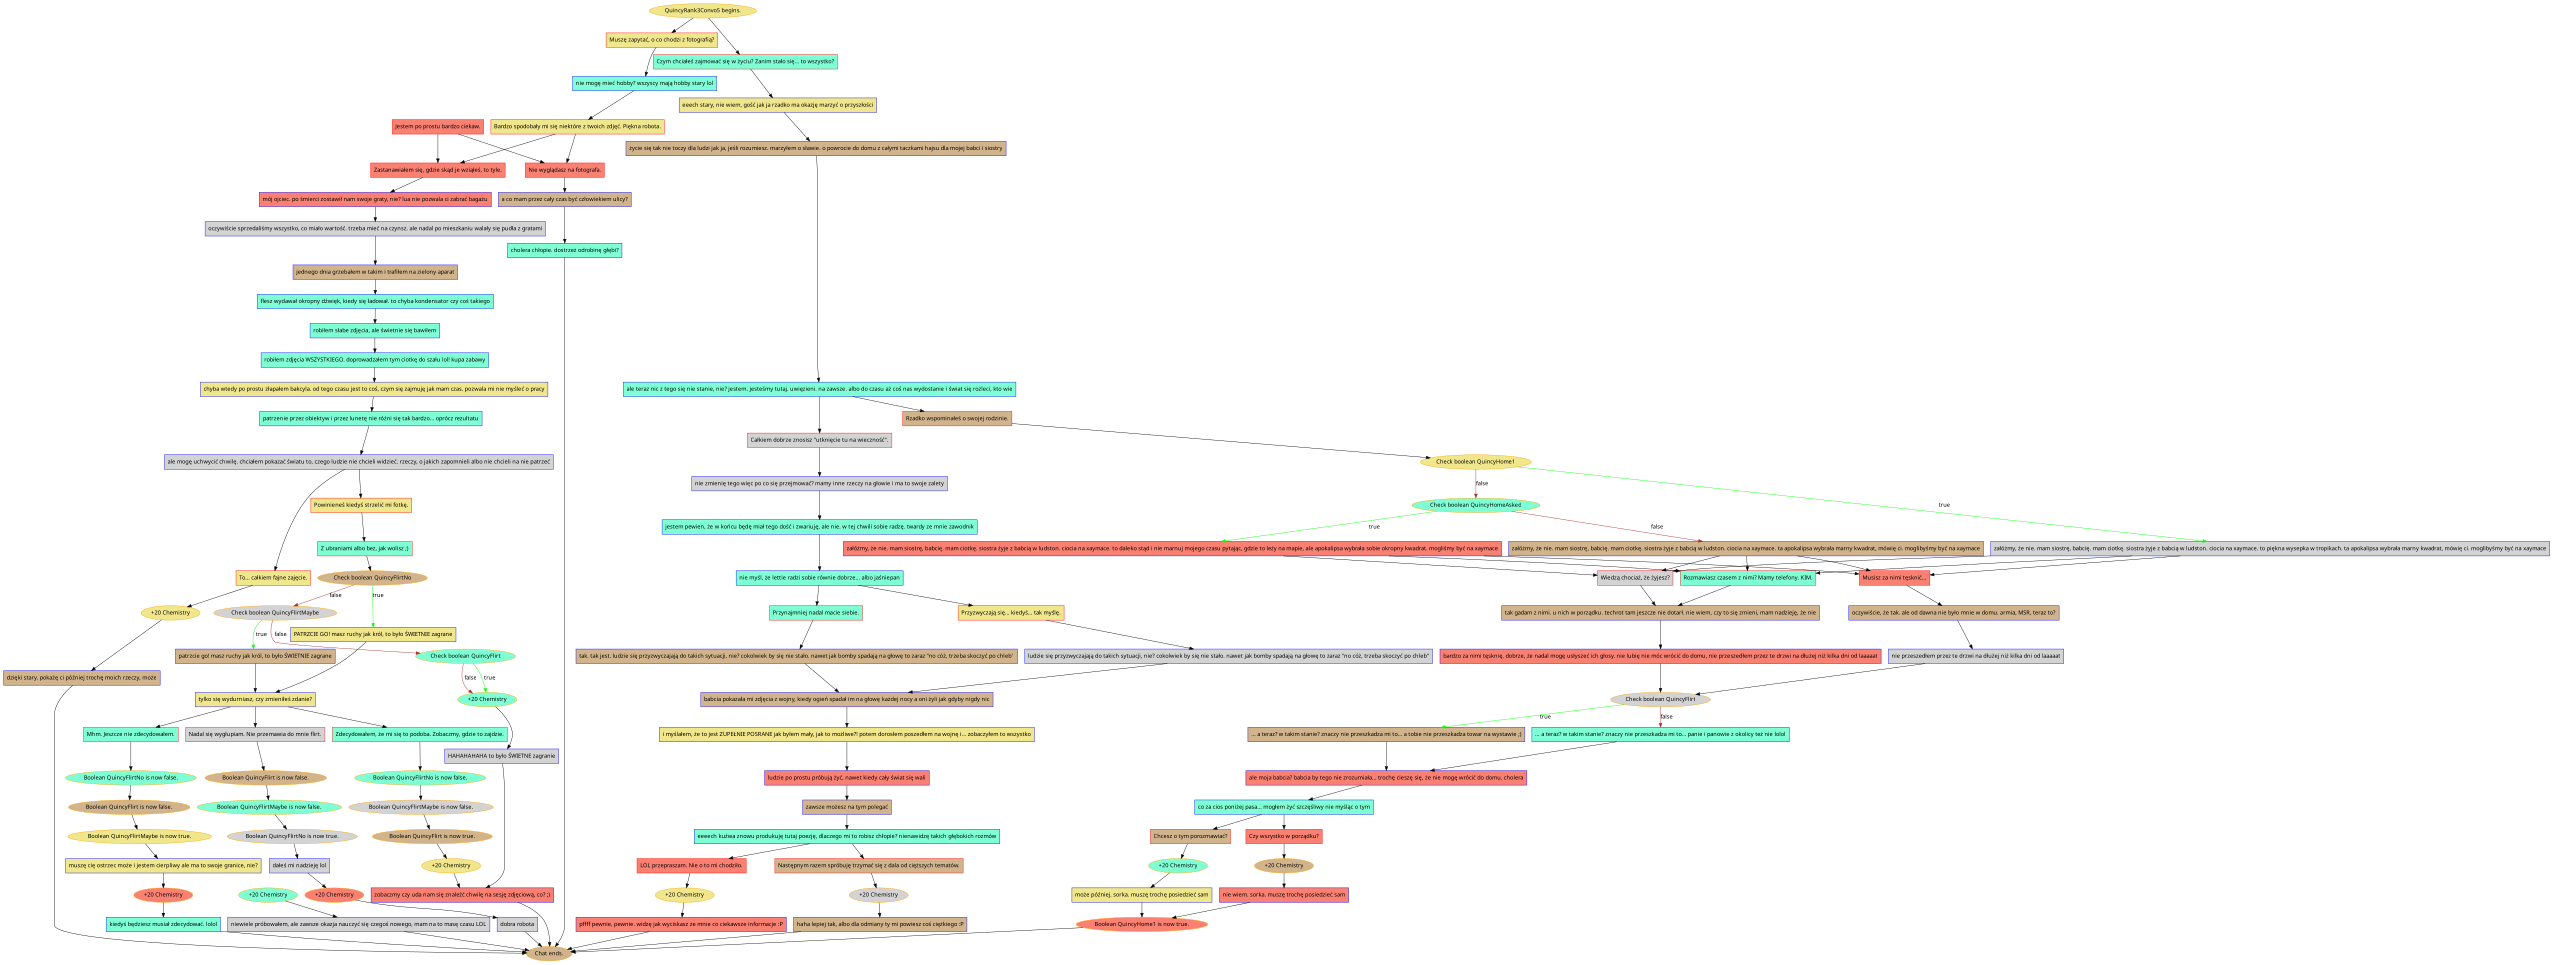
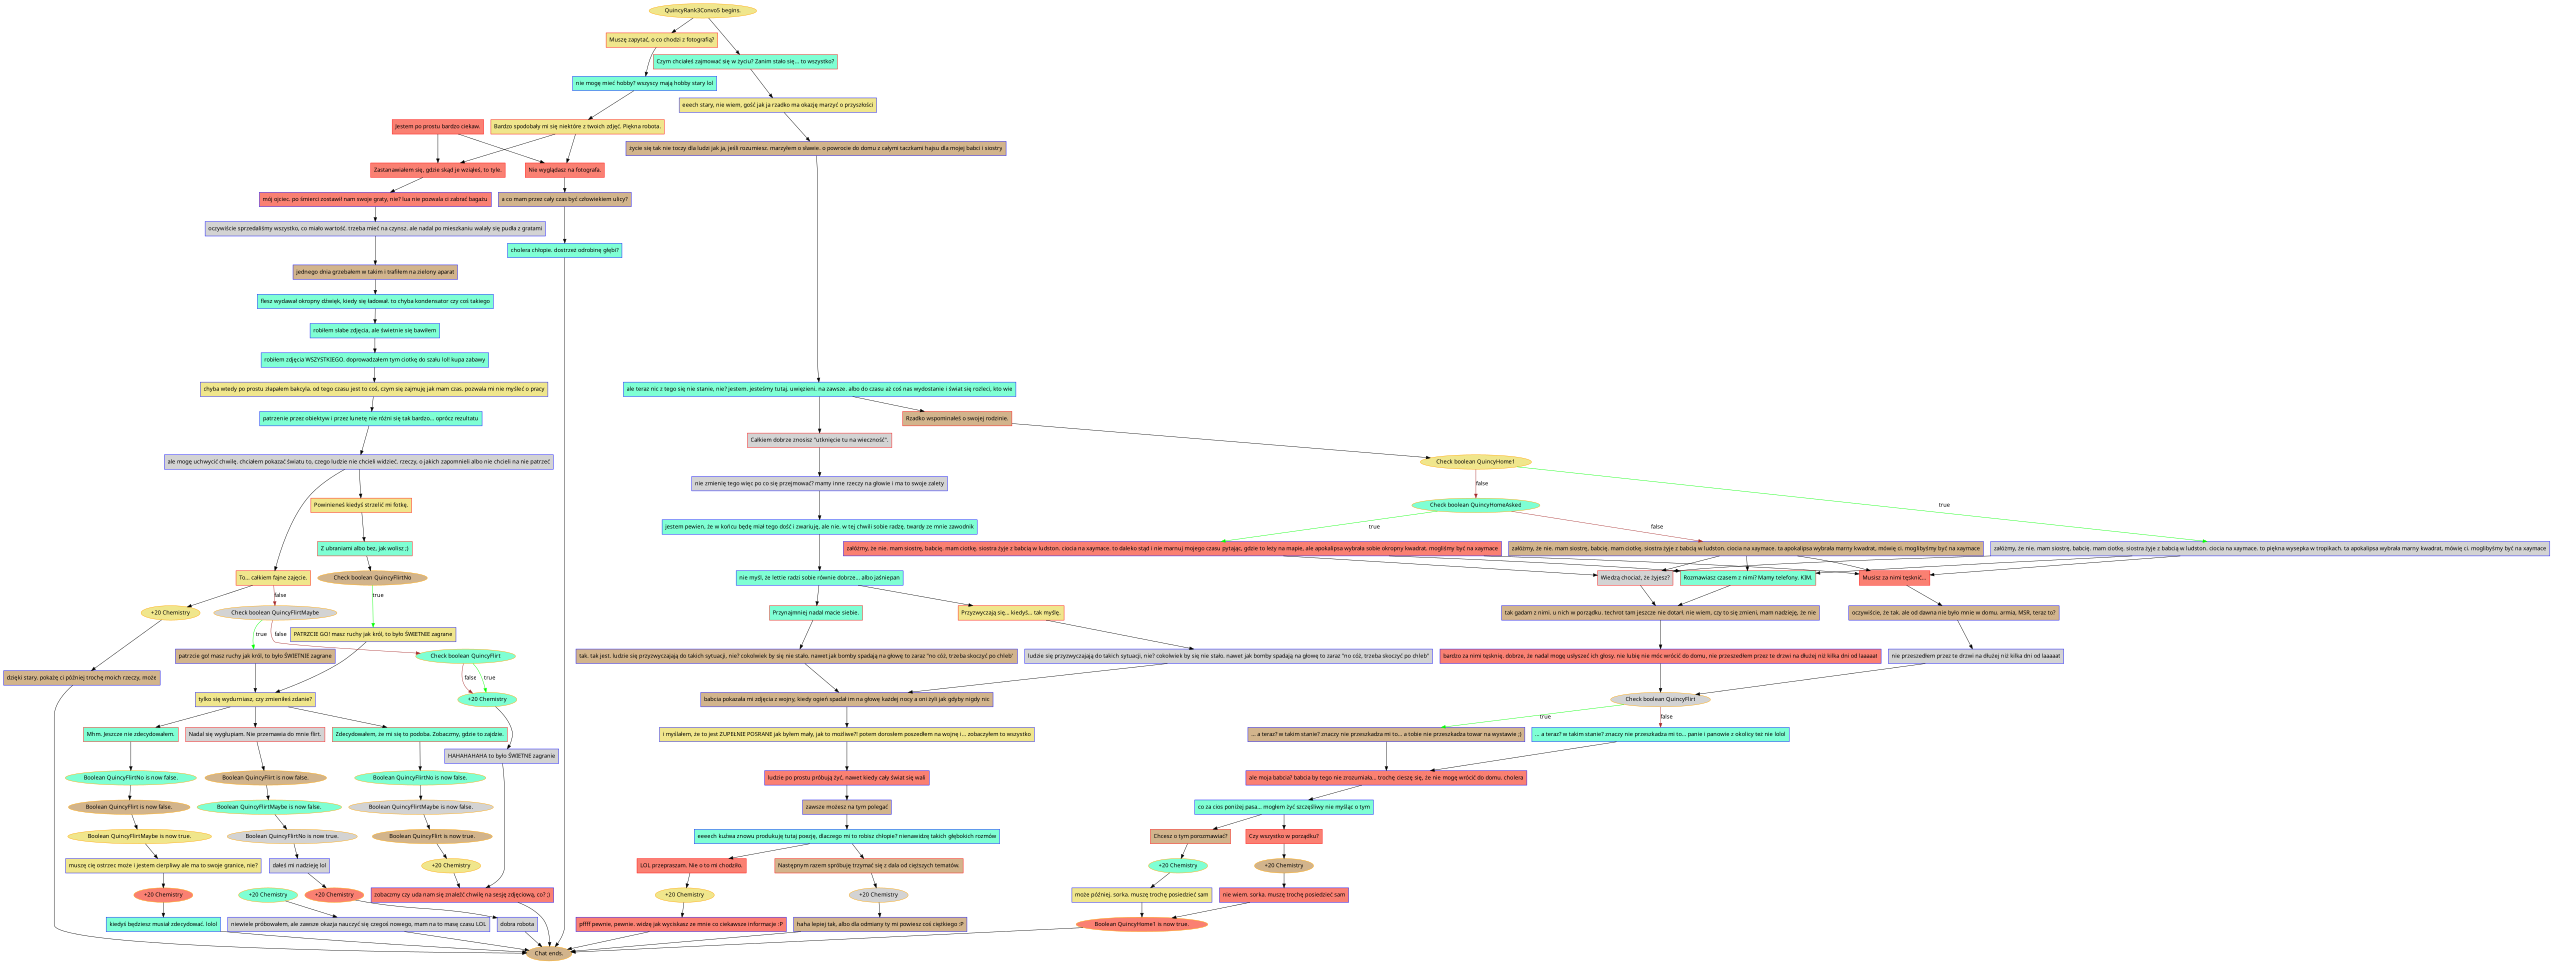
edge "Check boolean QuincyFlirtNo" -> "Check boolean QuincyFlirtMaybe": now "To... całkiem fajne zajęcie." -> "Check boolean QuincyFlirtMaybe"
